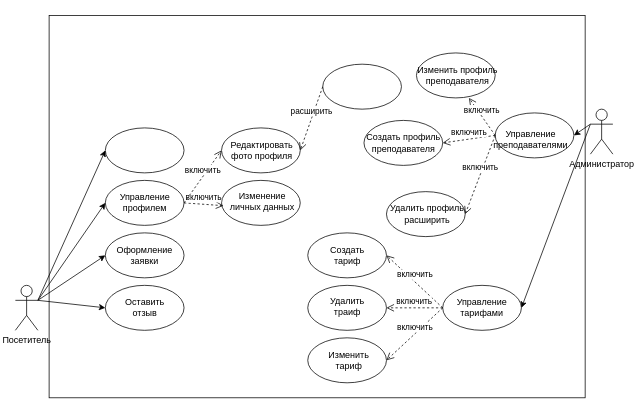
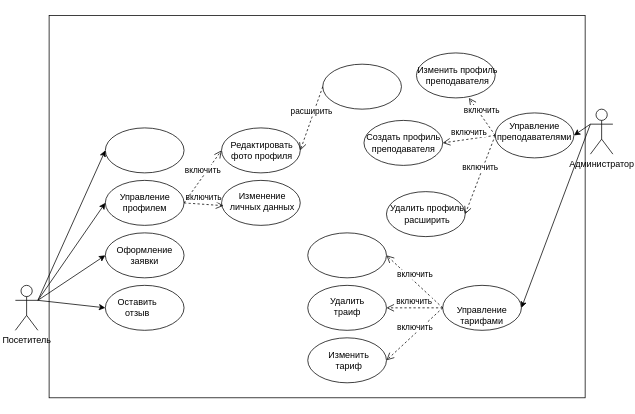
node "Управление преподавателями": moved (531, 139) -> (535, 132)
node "Создать тариф": removed
node "Оставить отзыв": moved (145, 308) -> (137, 308)
node "Управление тарифами": moved (482, 308) -> (482, 315)
